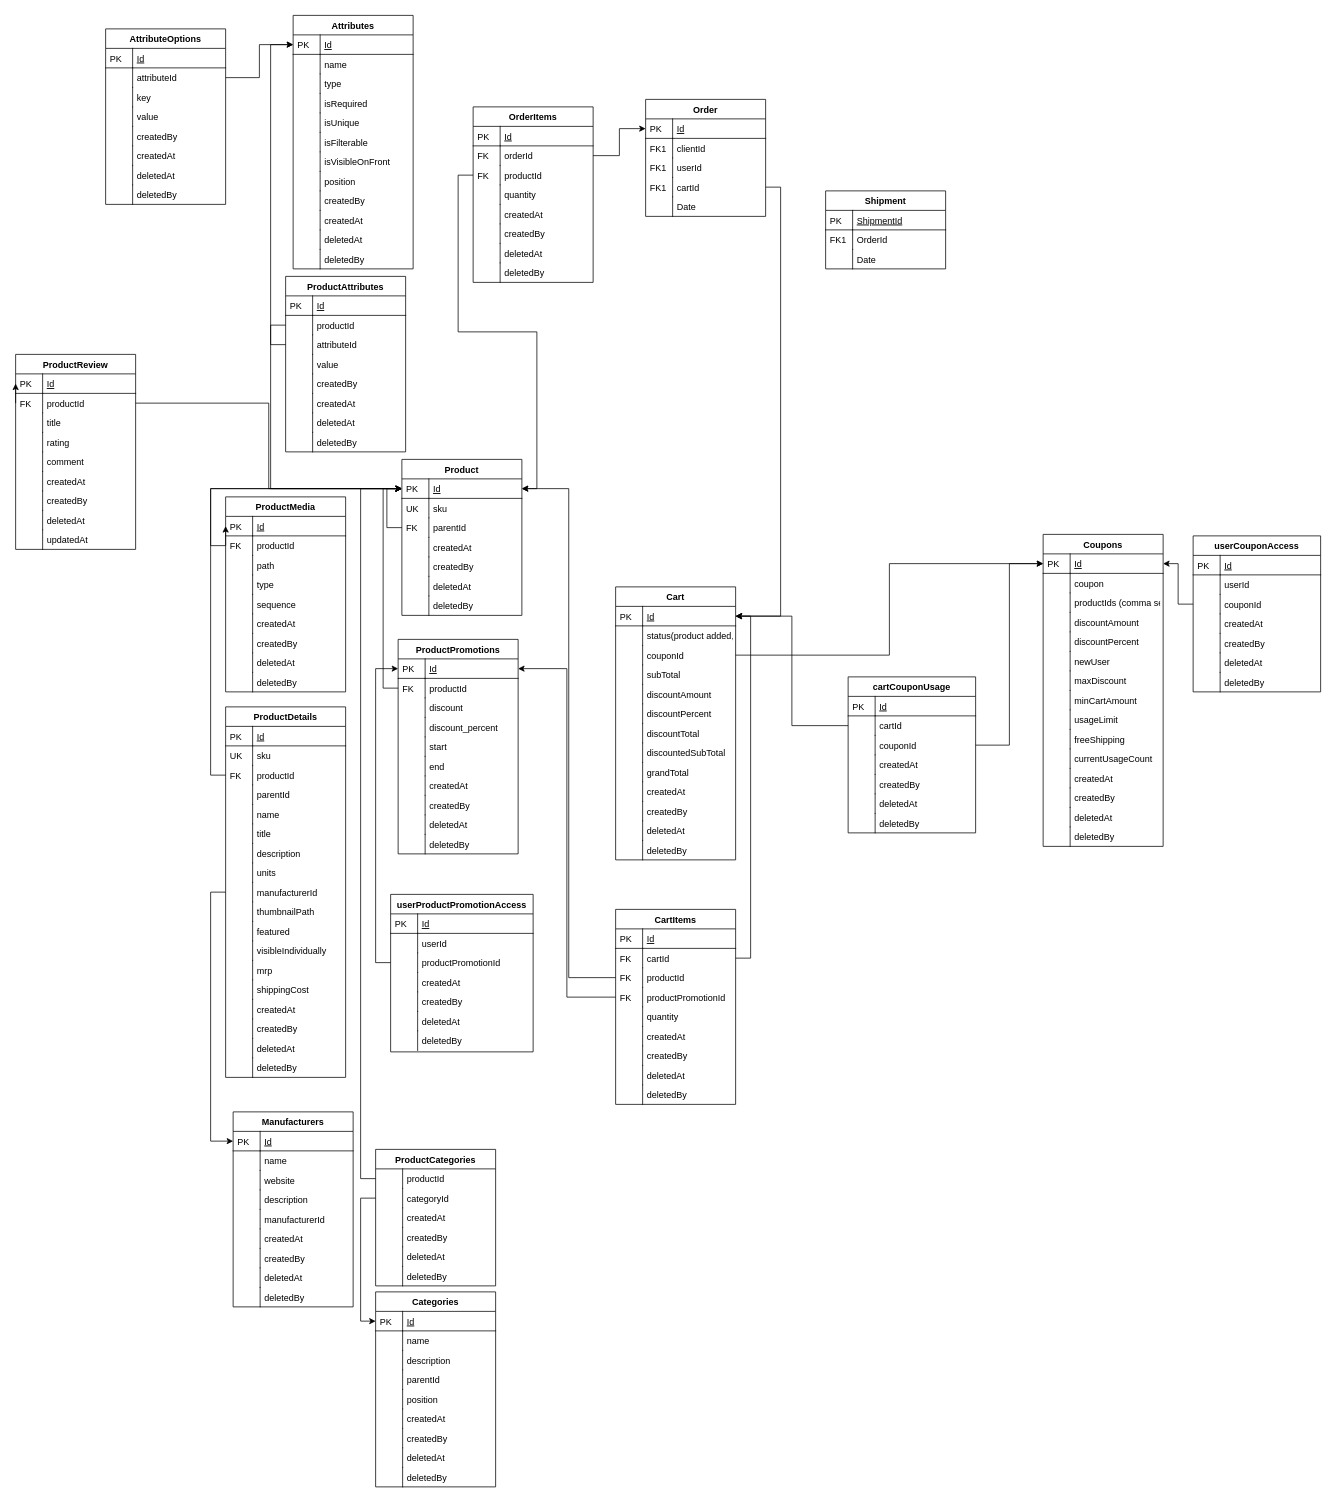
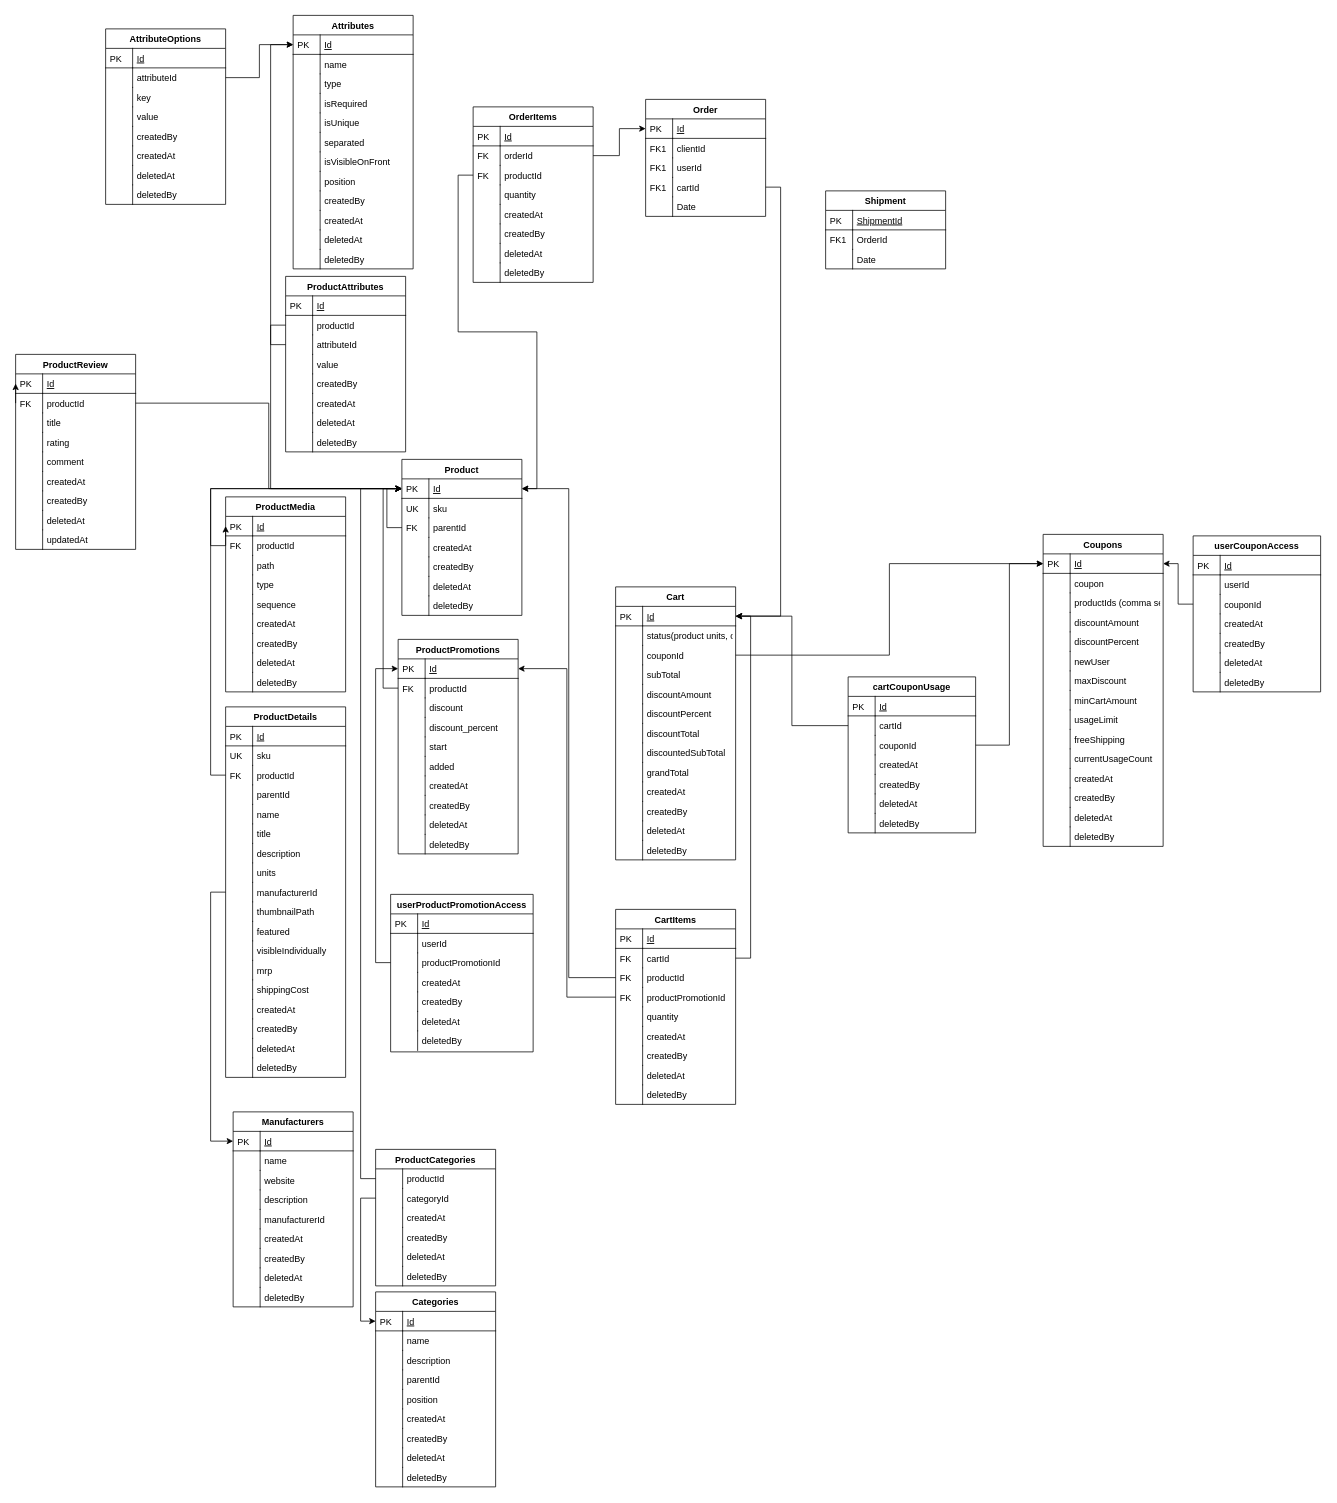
node "isFilterable": label "isFilterable" -> "separated"
node "status(product added, order created)": label "status(product added, order created)" -> "status(product units, order created)"
node "end": label "end" -> "added"
